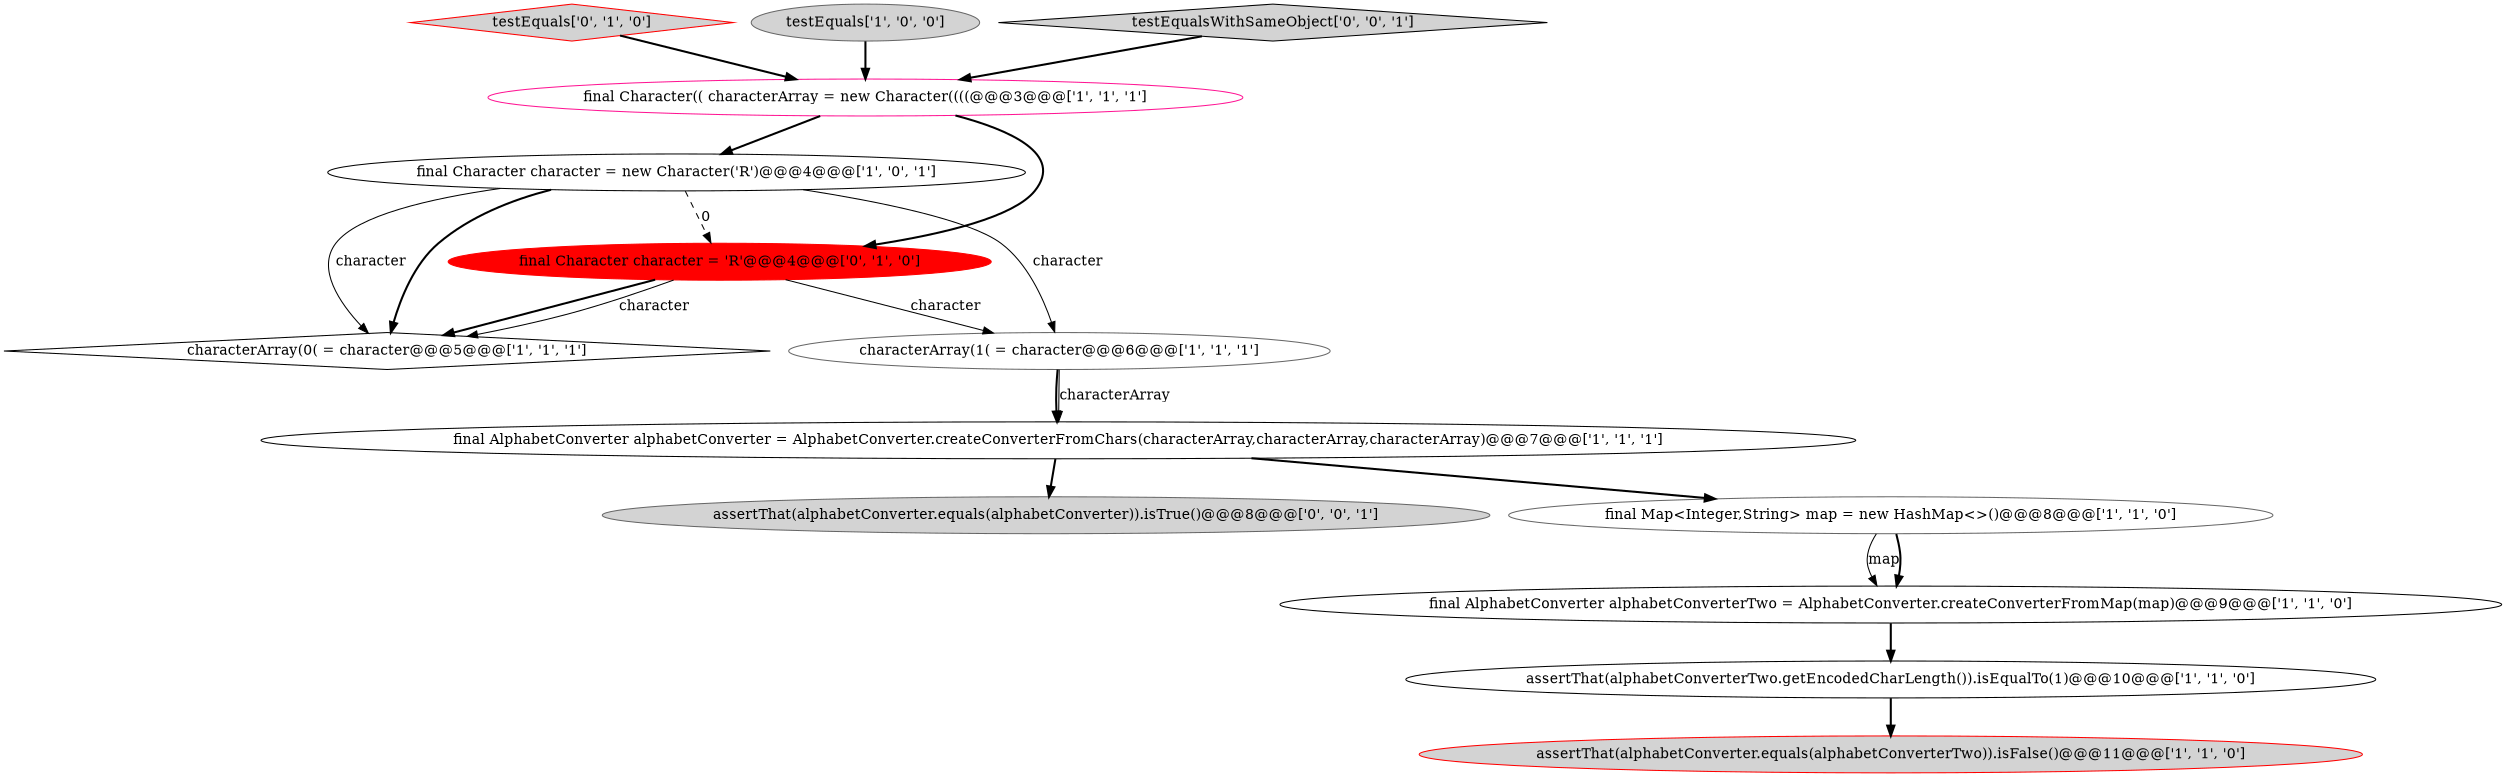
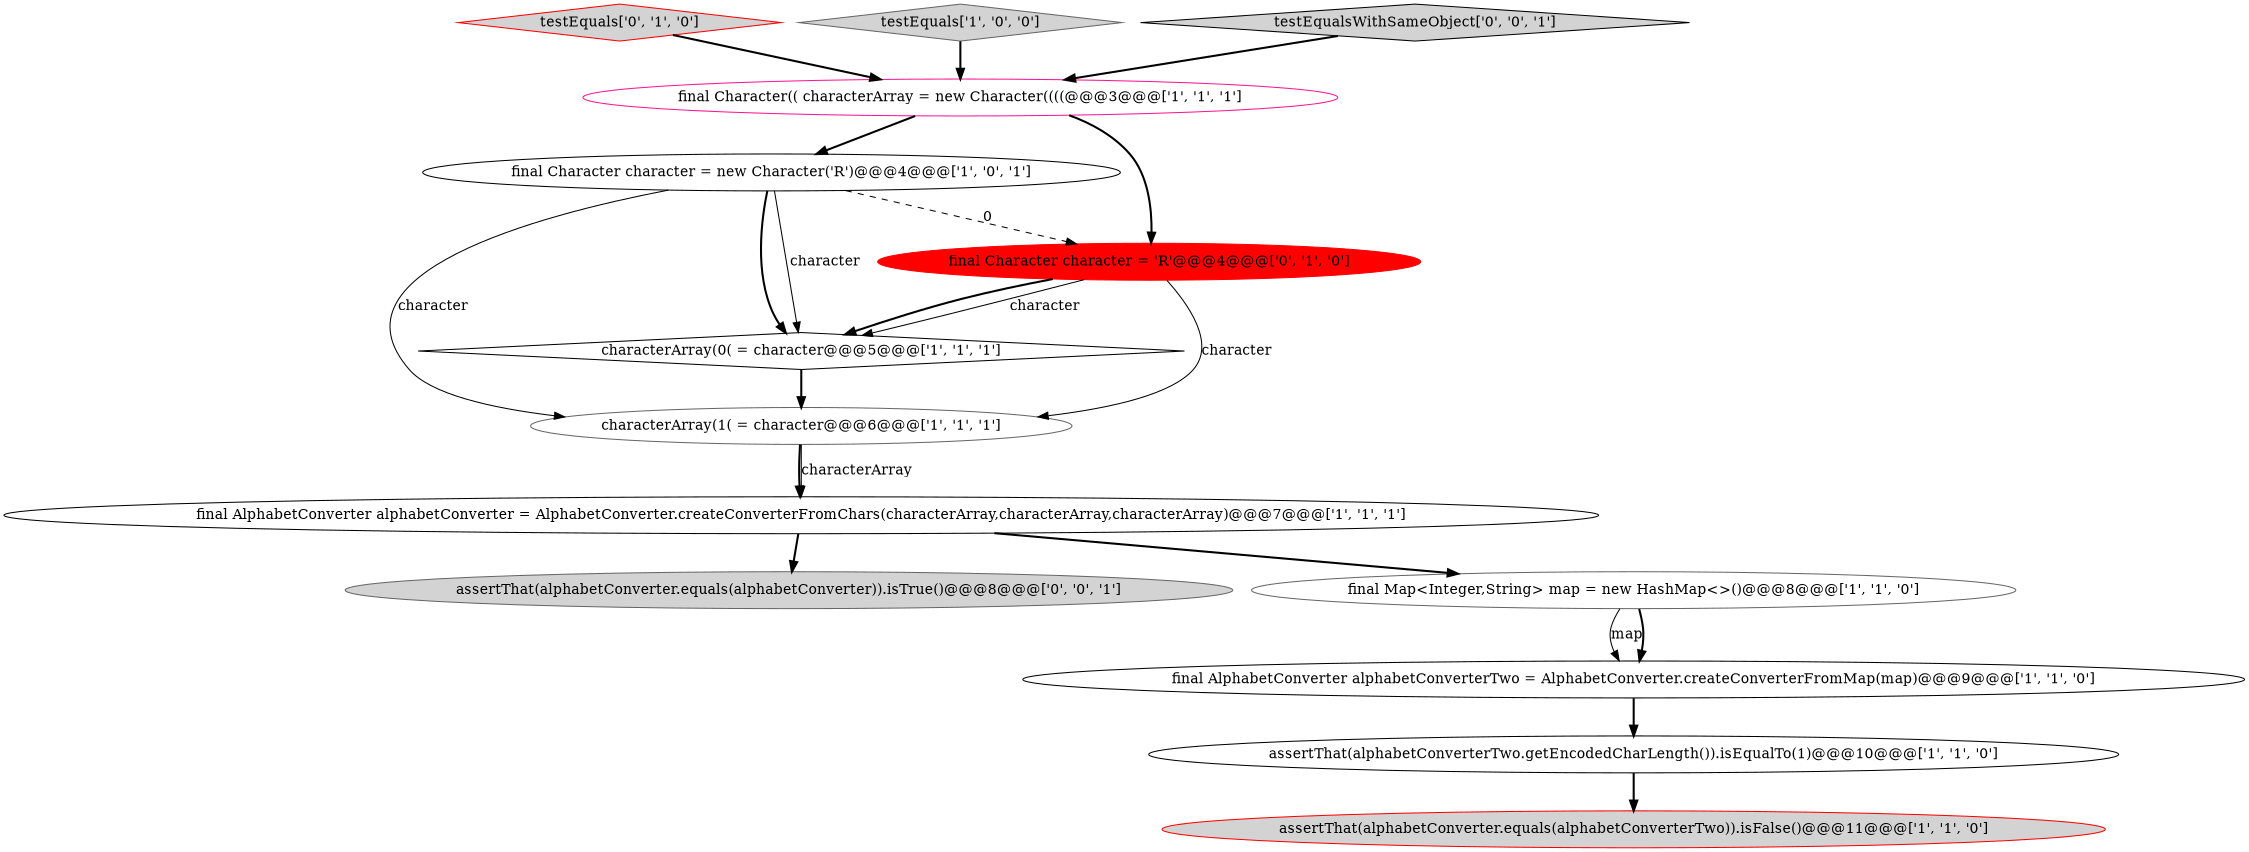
node "testEquals['1', '0', '0']": shape ellipse -> diamond
edge "characterArray(0( = character@@@5@@@['1', '1', '1']" -> "characterArray(1( = character@@@6@@@['1', '1', '1']": added
